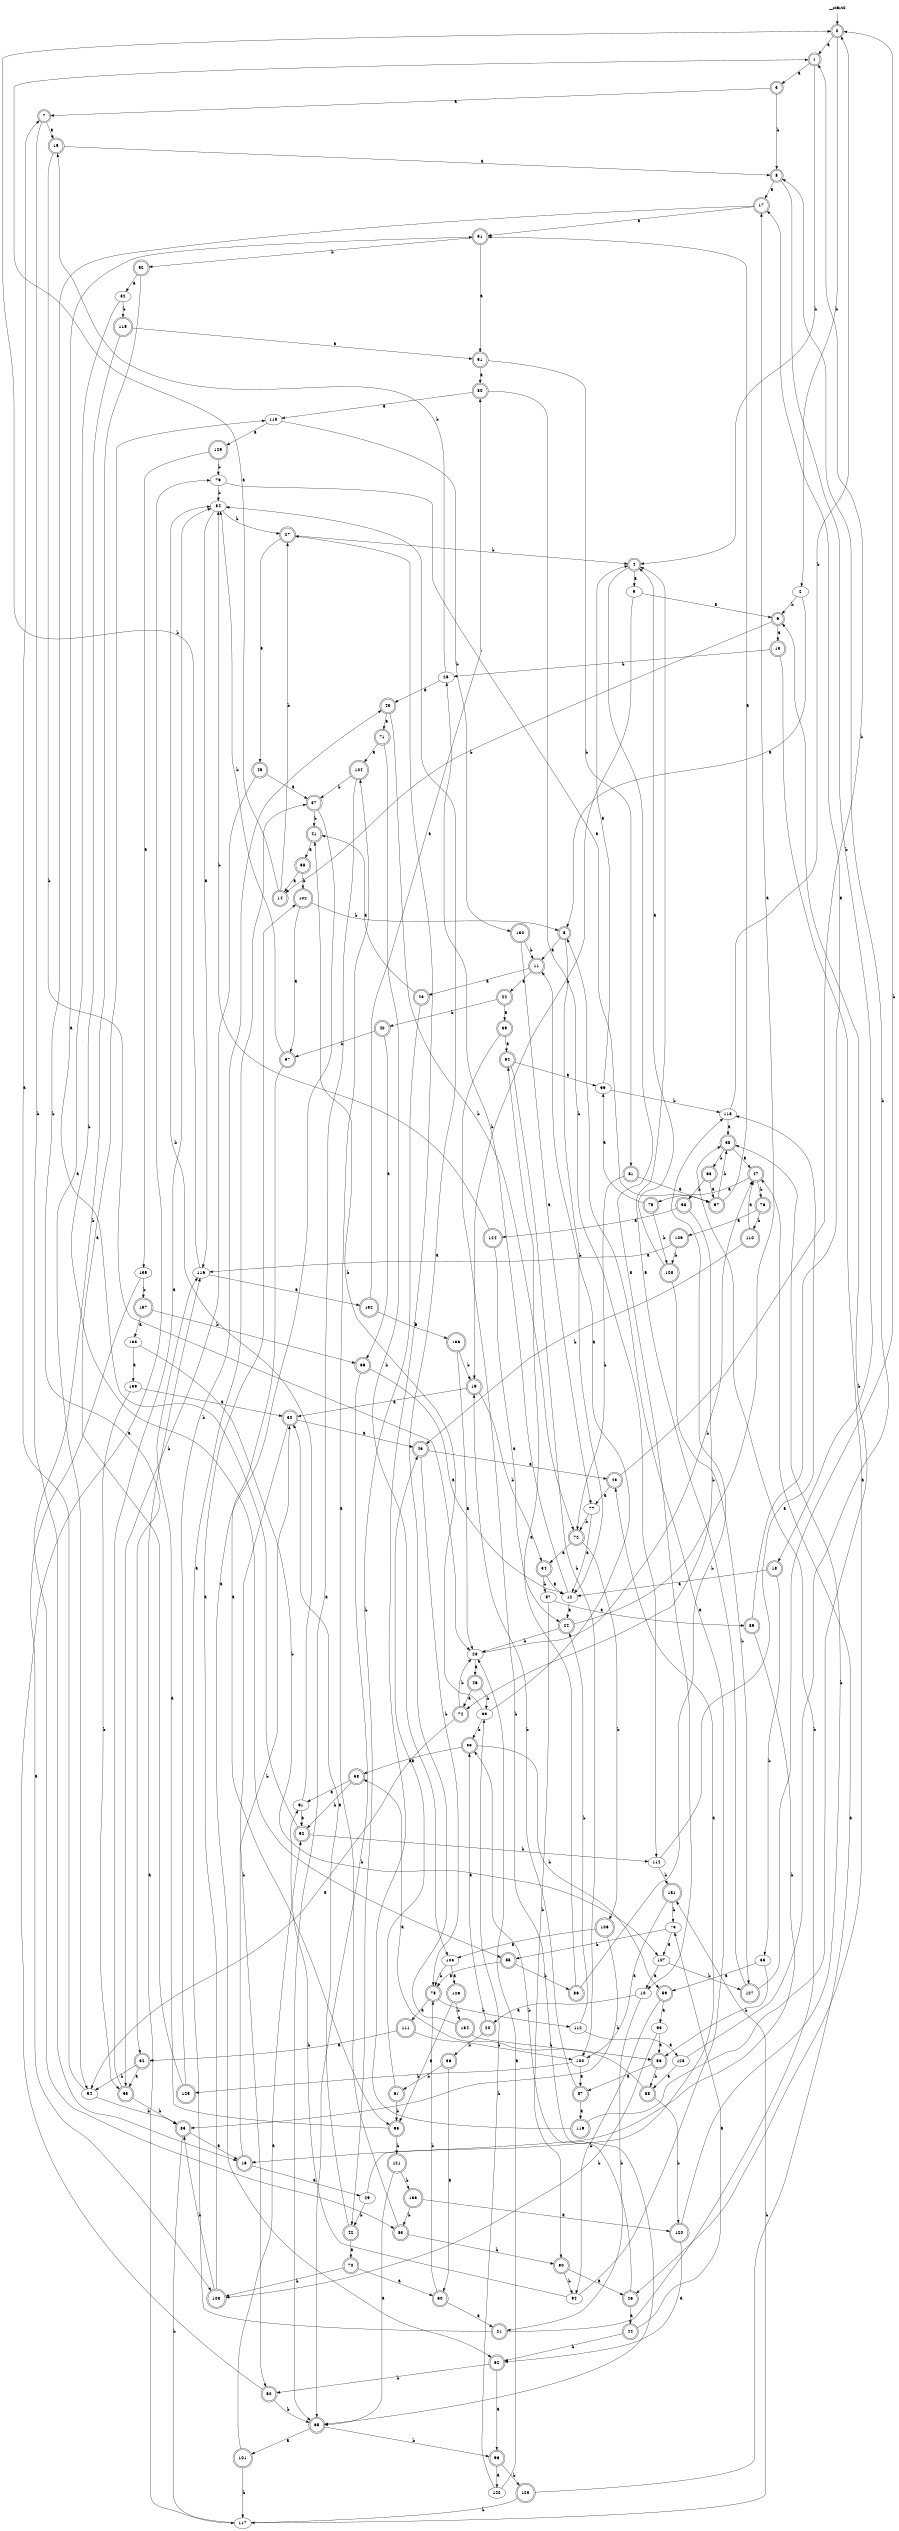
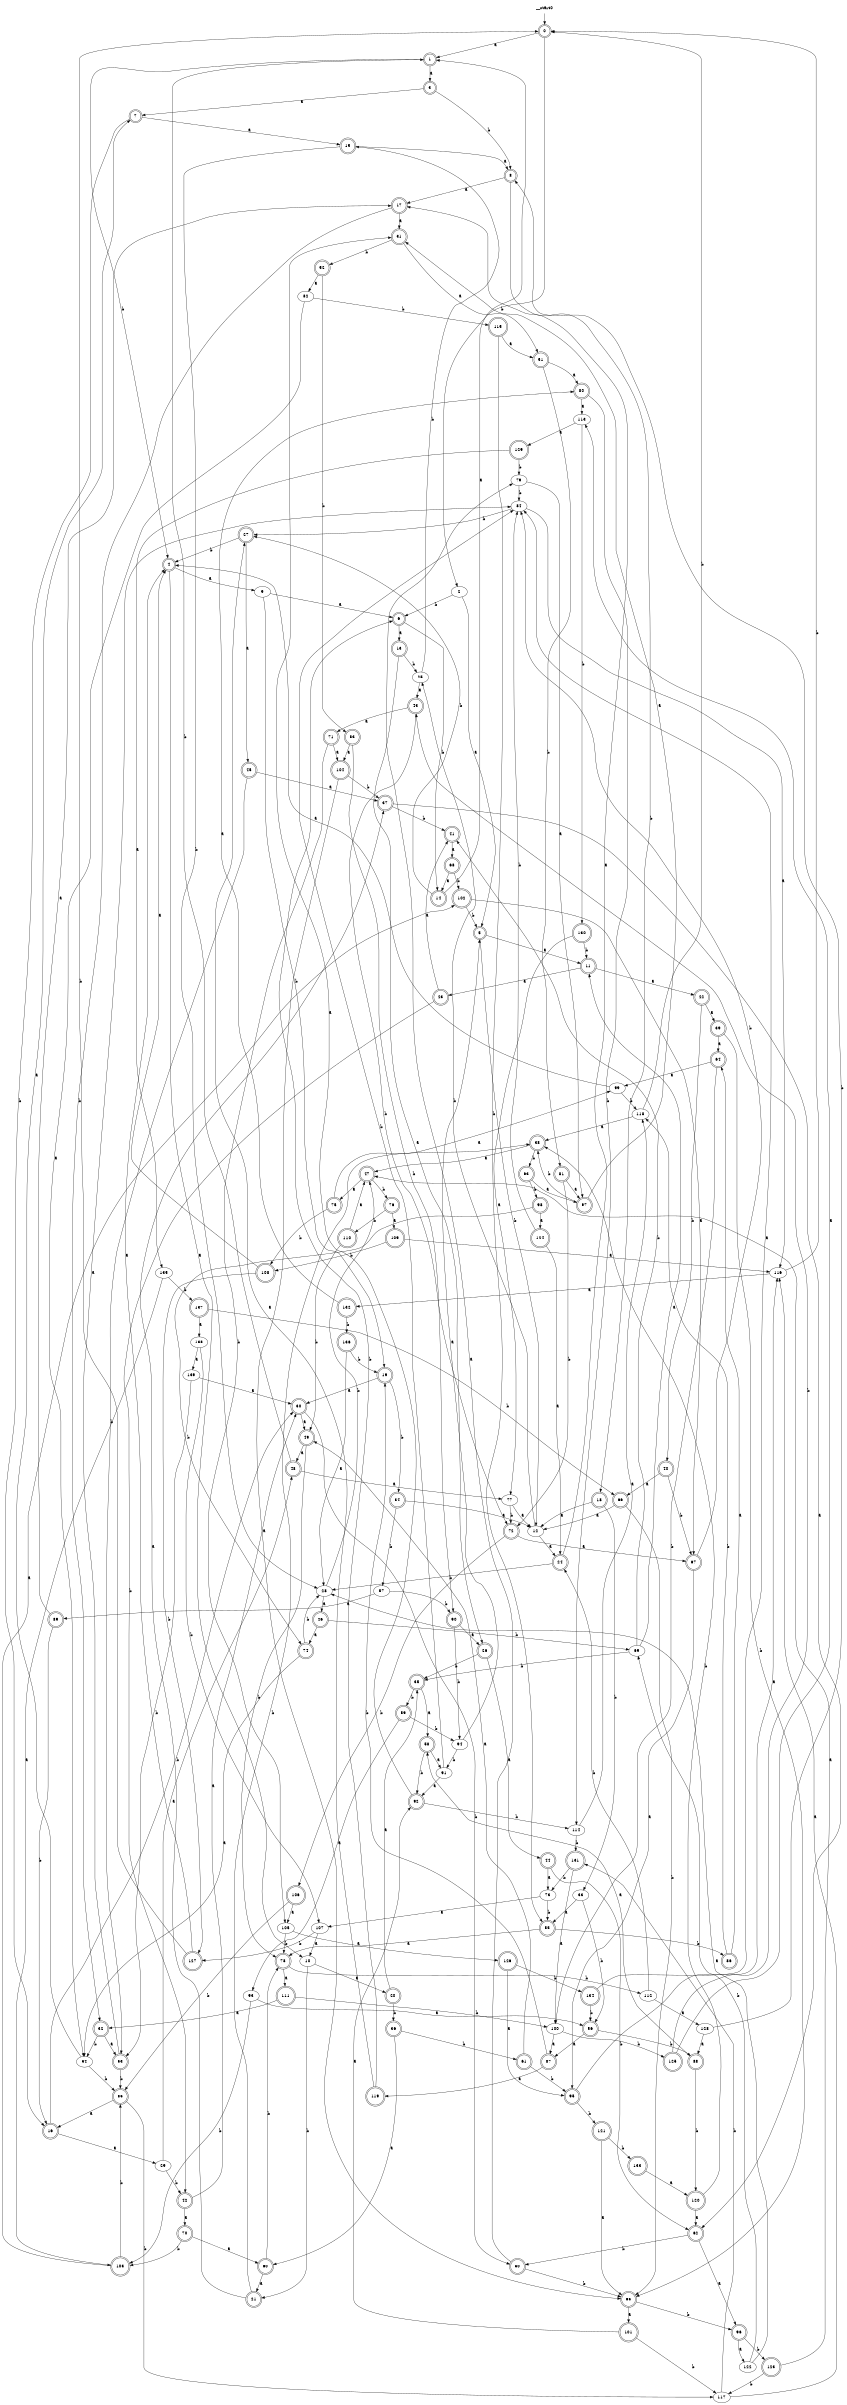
edge "72" -> "34": now "72" -> "67"
edge "33" -> "59": now "33" -> "55"
edge "133" -> "83": removed, label "b"
